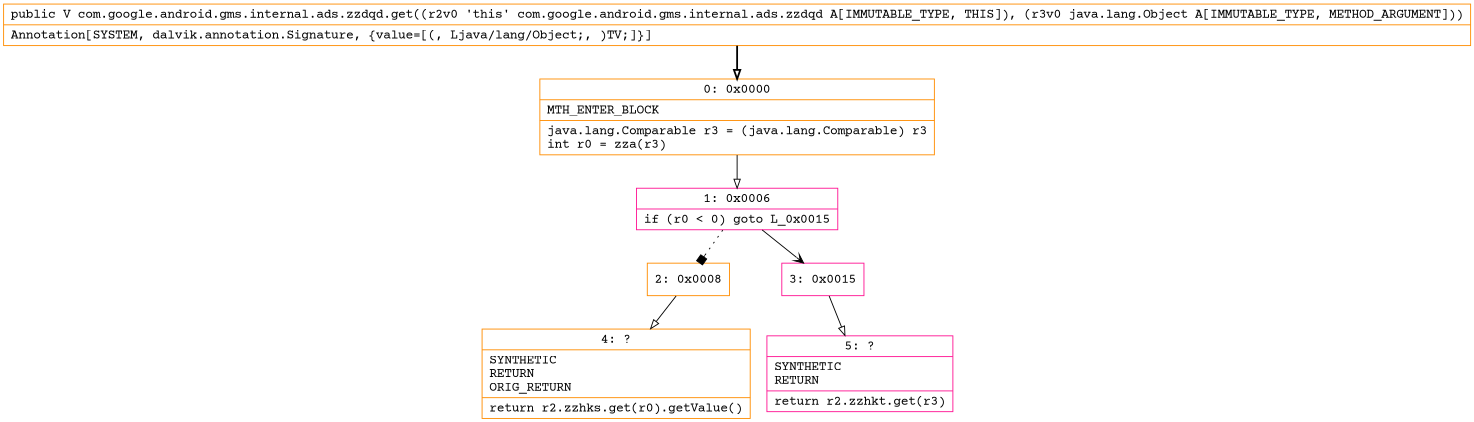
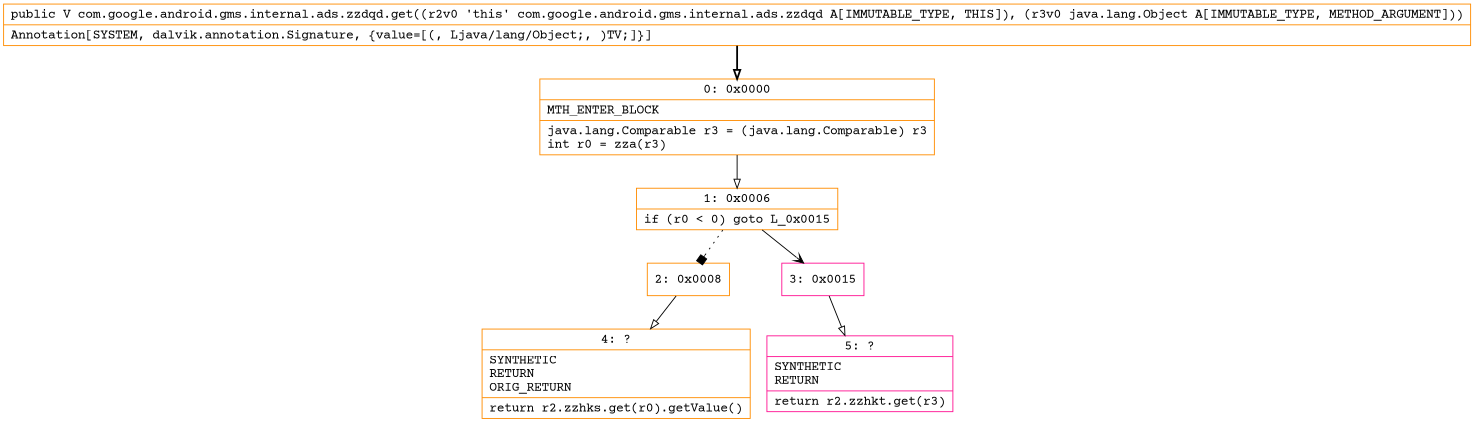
node "1: 0x0006": color deeppink -> darkorange
